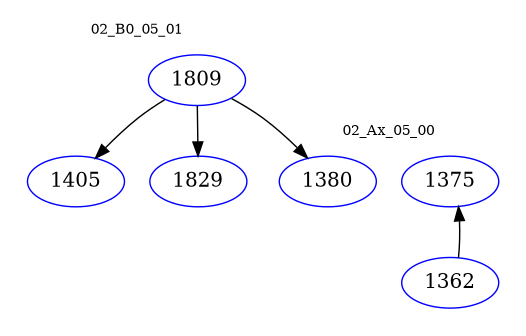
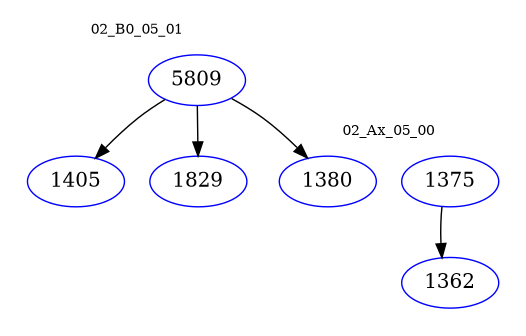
node "1809": label "1809" -> "5809"
edge "1362" -> "1375": reversed
